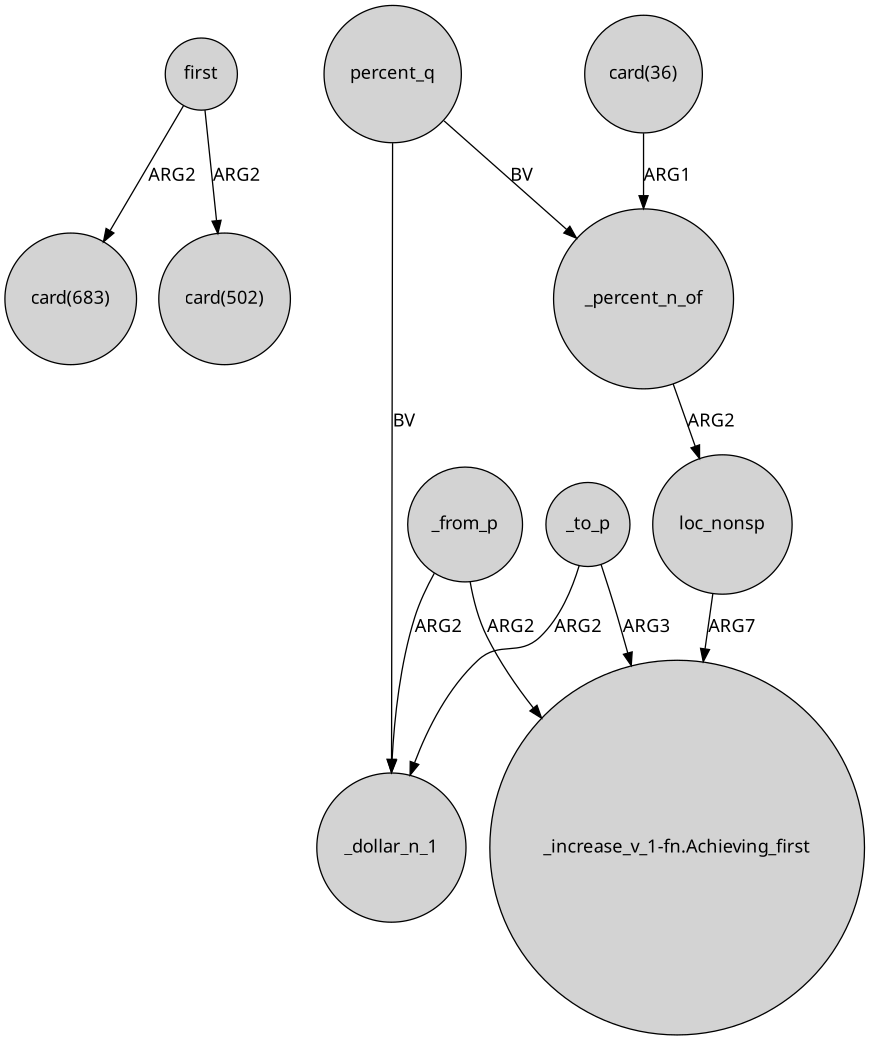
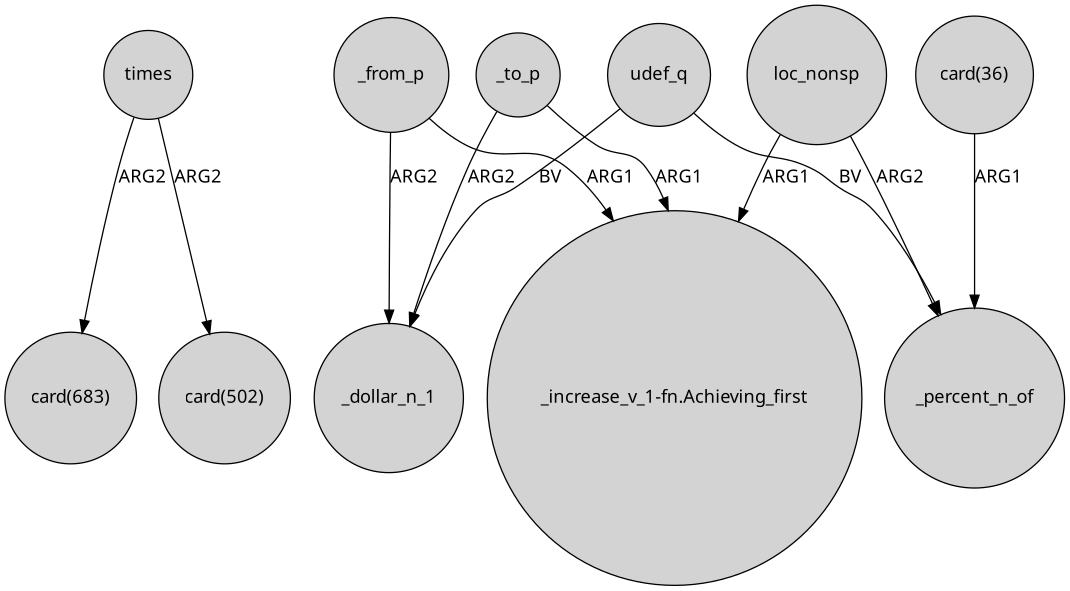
node "first": label "first" -> "times"
node "percent_q": label "percent_q" -> "udef_q"
edge "_percent_n_of" -> "loc_nonsp": reversed
edge "_from_p" -> "_increase_v_1-fn.Achieving_first": label "ARG2" -> "ARG1"
edge "_to_p" -> "_increase_v_1-fn.Achieving_first": label "ARG3" -> "ARG1"
edge "loc_nonsp" -> "_increase_v_1-fn.Achieving_first": label "ARG7" -> "ARG1"
